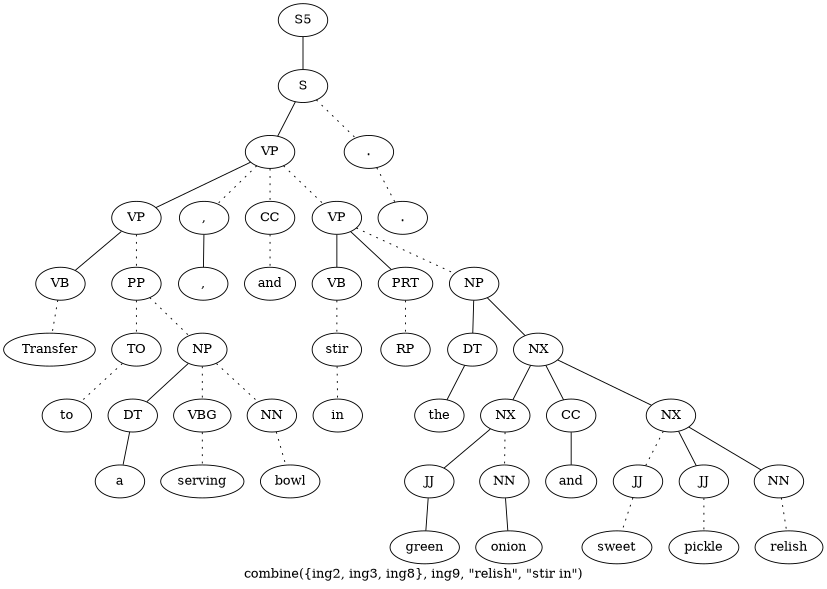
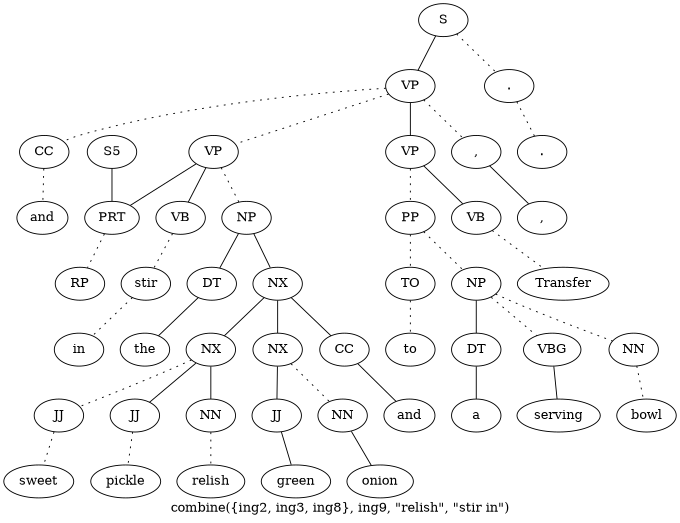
edge "S5" -- "S": now "S5" -- "PRT"
edge "VBG" -- "serving": style dotted -> solid
